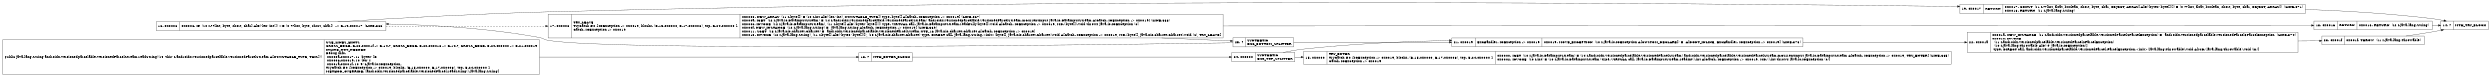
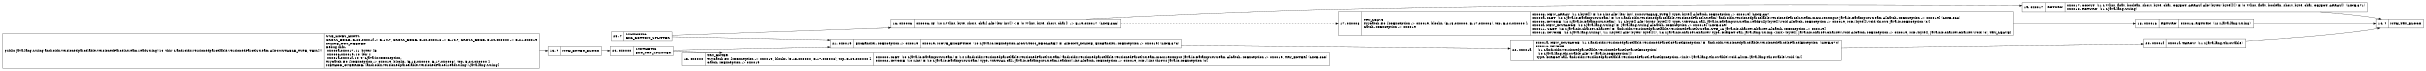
edge "17: 0x0008" -> "25: ?": removed
